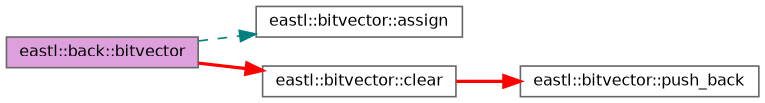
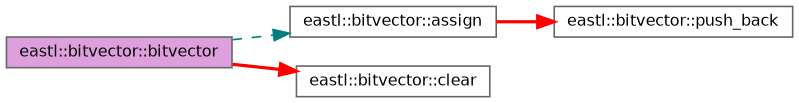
node "eastl::back::bitvector": label "eastl::back::bitvector" -> "eastl::bitvector::bitvector"
edge "eastl::bitvector::clear" -> "eastl::bitvector::push_back": now "eastl::bitvector::assign" -> "eastl::bitvector::push_back"
